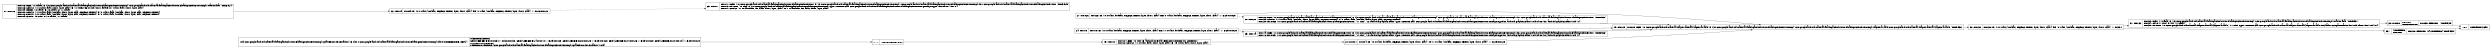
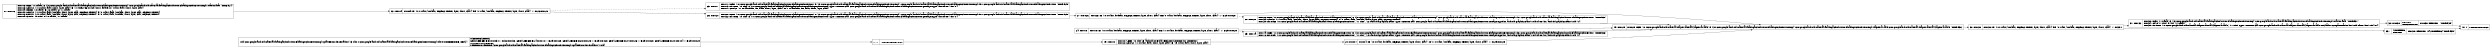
node "26: 0x0020": added
node "18: ?": text "MTH_EXIT_SGET" -> "MTH_EXIT_BLOCK"
